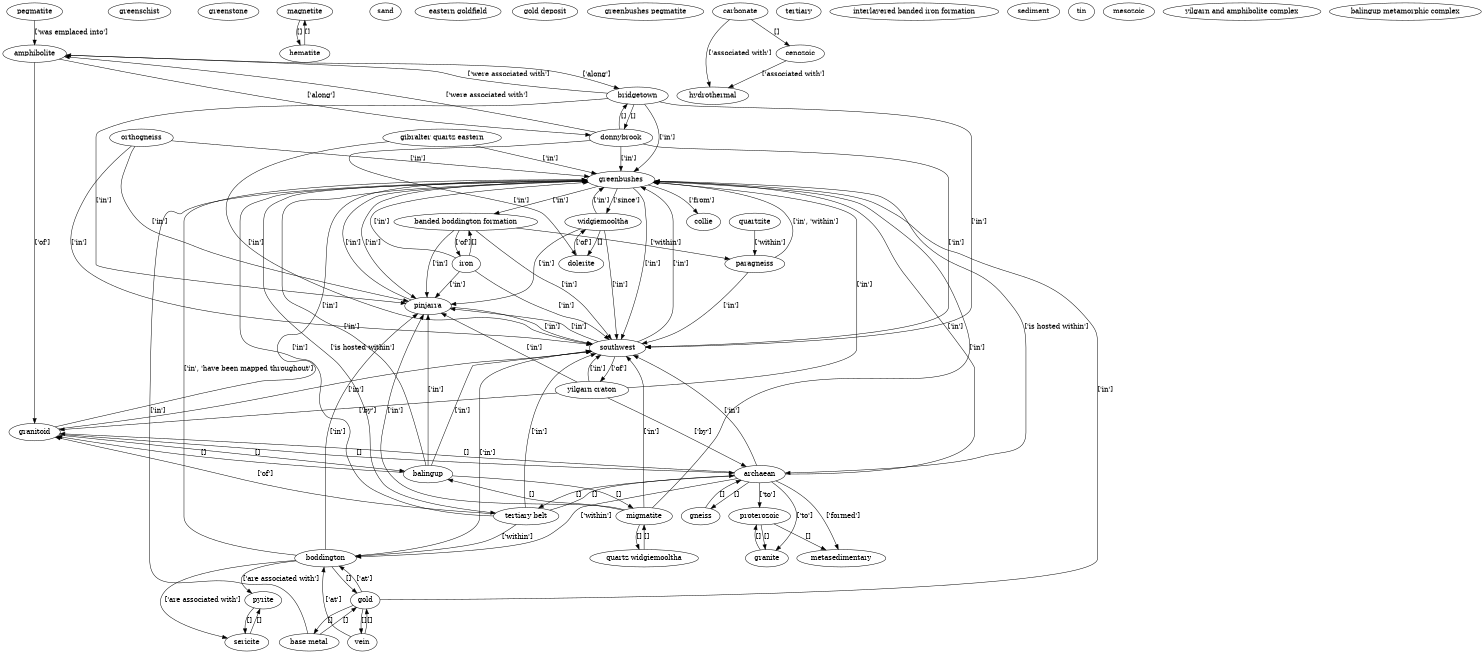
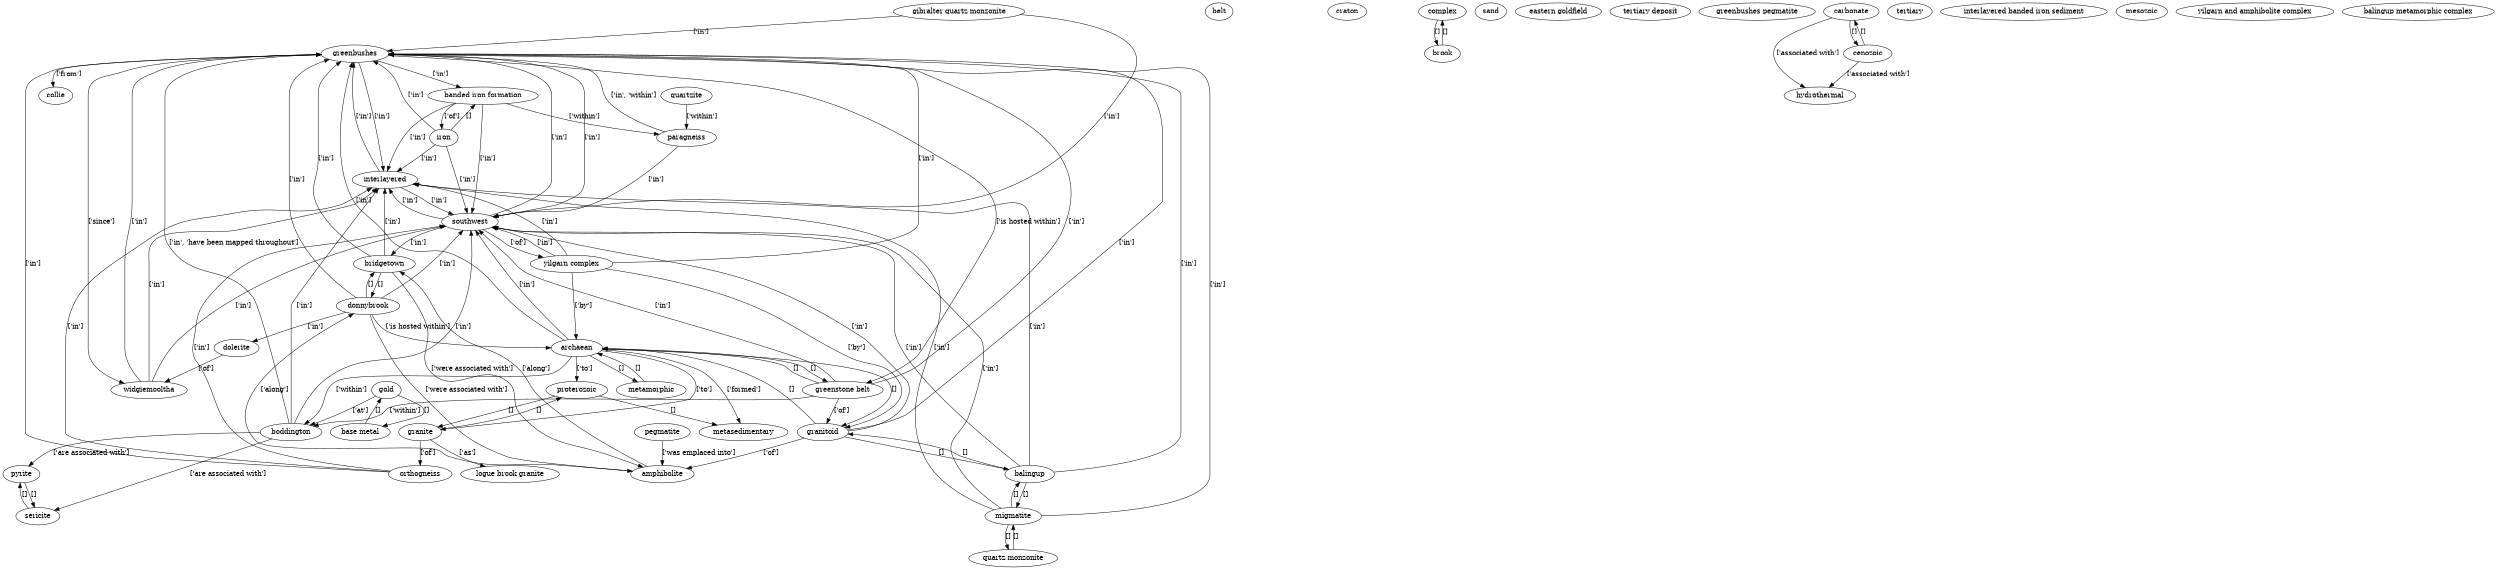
node "greenschist": label "greenschist" -> "belt"
node "greenstone": label "greenstone" -> "craton"
node "magnetite": label "magnetite" -> "complex"
node "gold deposit": label "gold deposit" -> "tertiary deposit"
node "interlayered banded iron formation": label "interlayered banded iron formation" -> "interlayered banded iron sediment"
node "sediment": removed
node "tin": removed
edge "cenozoic" -> "carbonate": added, label "[]"
node "hematite": label "hematite" -> "brook"
node "gibralter quartz eastern": label "gibralter quartz eastern" -> "gibralter quartz monzonite"
node "banded boddington formation": label "banded boddington formation" -> "banded iron formation"
edge "bridgetown" -> "southwest": reversed
edge "amphibolite" -> "granitoid": reversed
edge "widgiemooltha" -> "dolerite": removed, label "[]"
edge "base metal" -> "greenbushes": removed, label "['in']"
edge "greenbushes" -> "archaean": now "donnybrook" -> "archaean"
node "pinjarra": label "pinjarra" -> "interlayered"
node "yilgarn craton": label "yilgarn craton" -> "yilgarn complex"
edge "granite" -> "orthogneiss": added, label "['of']"
node "logue brook granite": added
node "tertiary belt": label "tertiary belt" -> "greenstone belt"
node "gneiss": label "gneiss" -> "metamorphic"
node "quartz widgiemooltha": label "quartz widgiemooltha" -> "quartz monzonite"
edge "gold" -> "greenbushes": removed, label "['in']"
edge "boddington" -> "gold": removed, label "[]"
node "vein": removed
